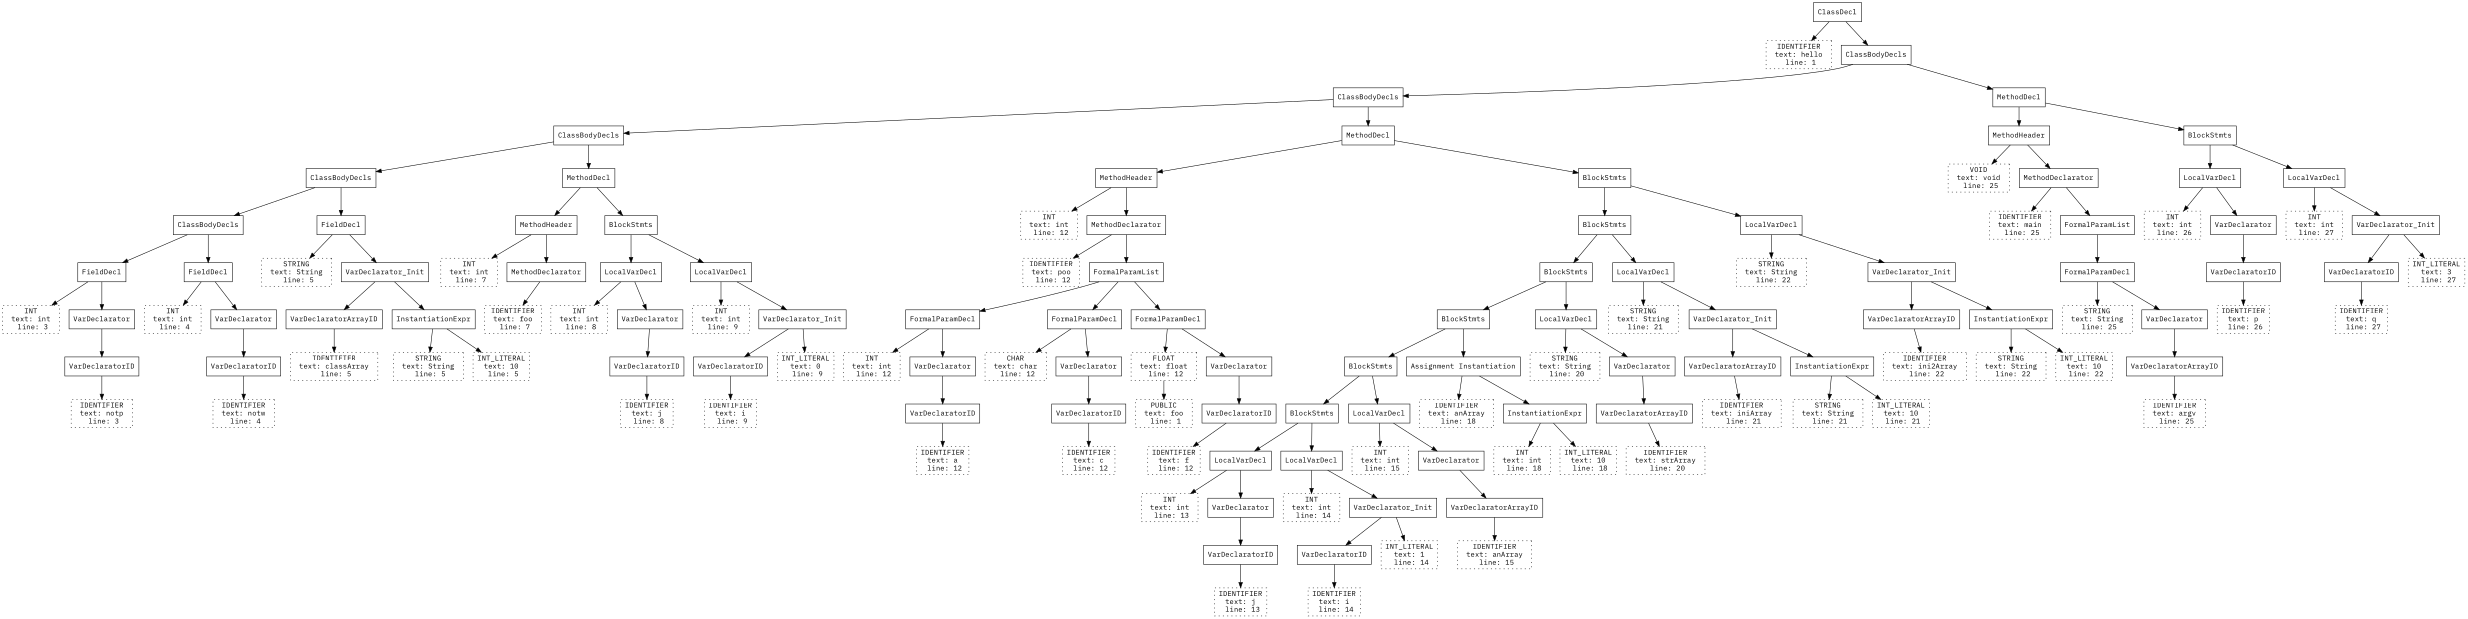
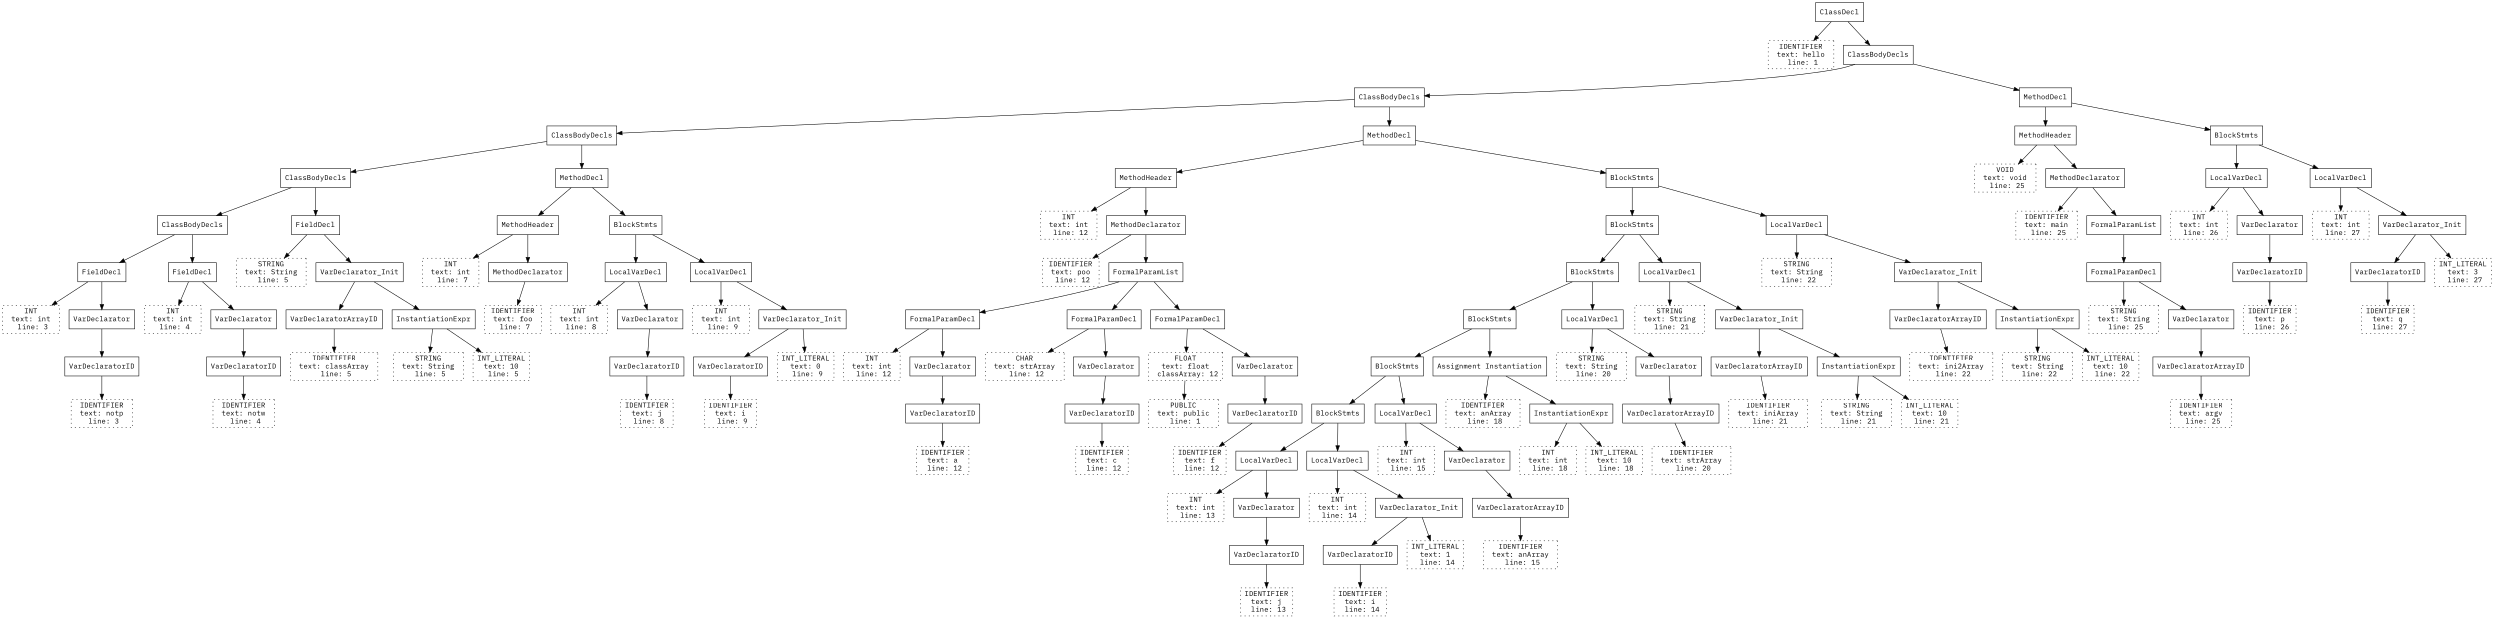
node "CHAR": text "text: char" -> "text: strArray"
node "FLOAT": text "line: 12" -> "classArray: 12"
node "PUBLIC": text "text: foo" -> "text: public"
